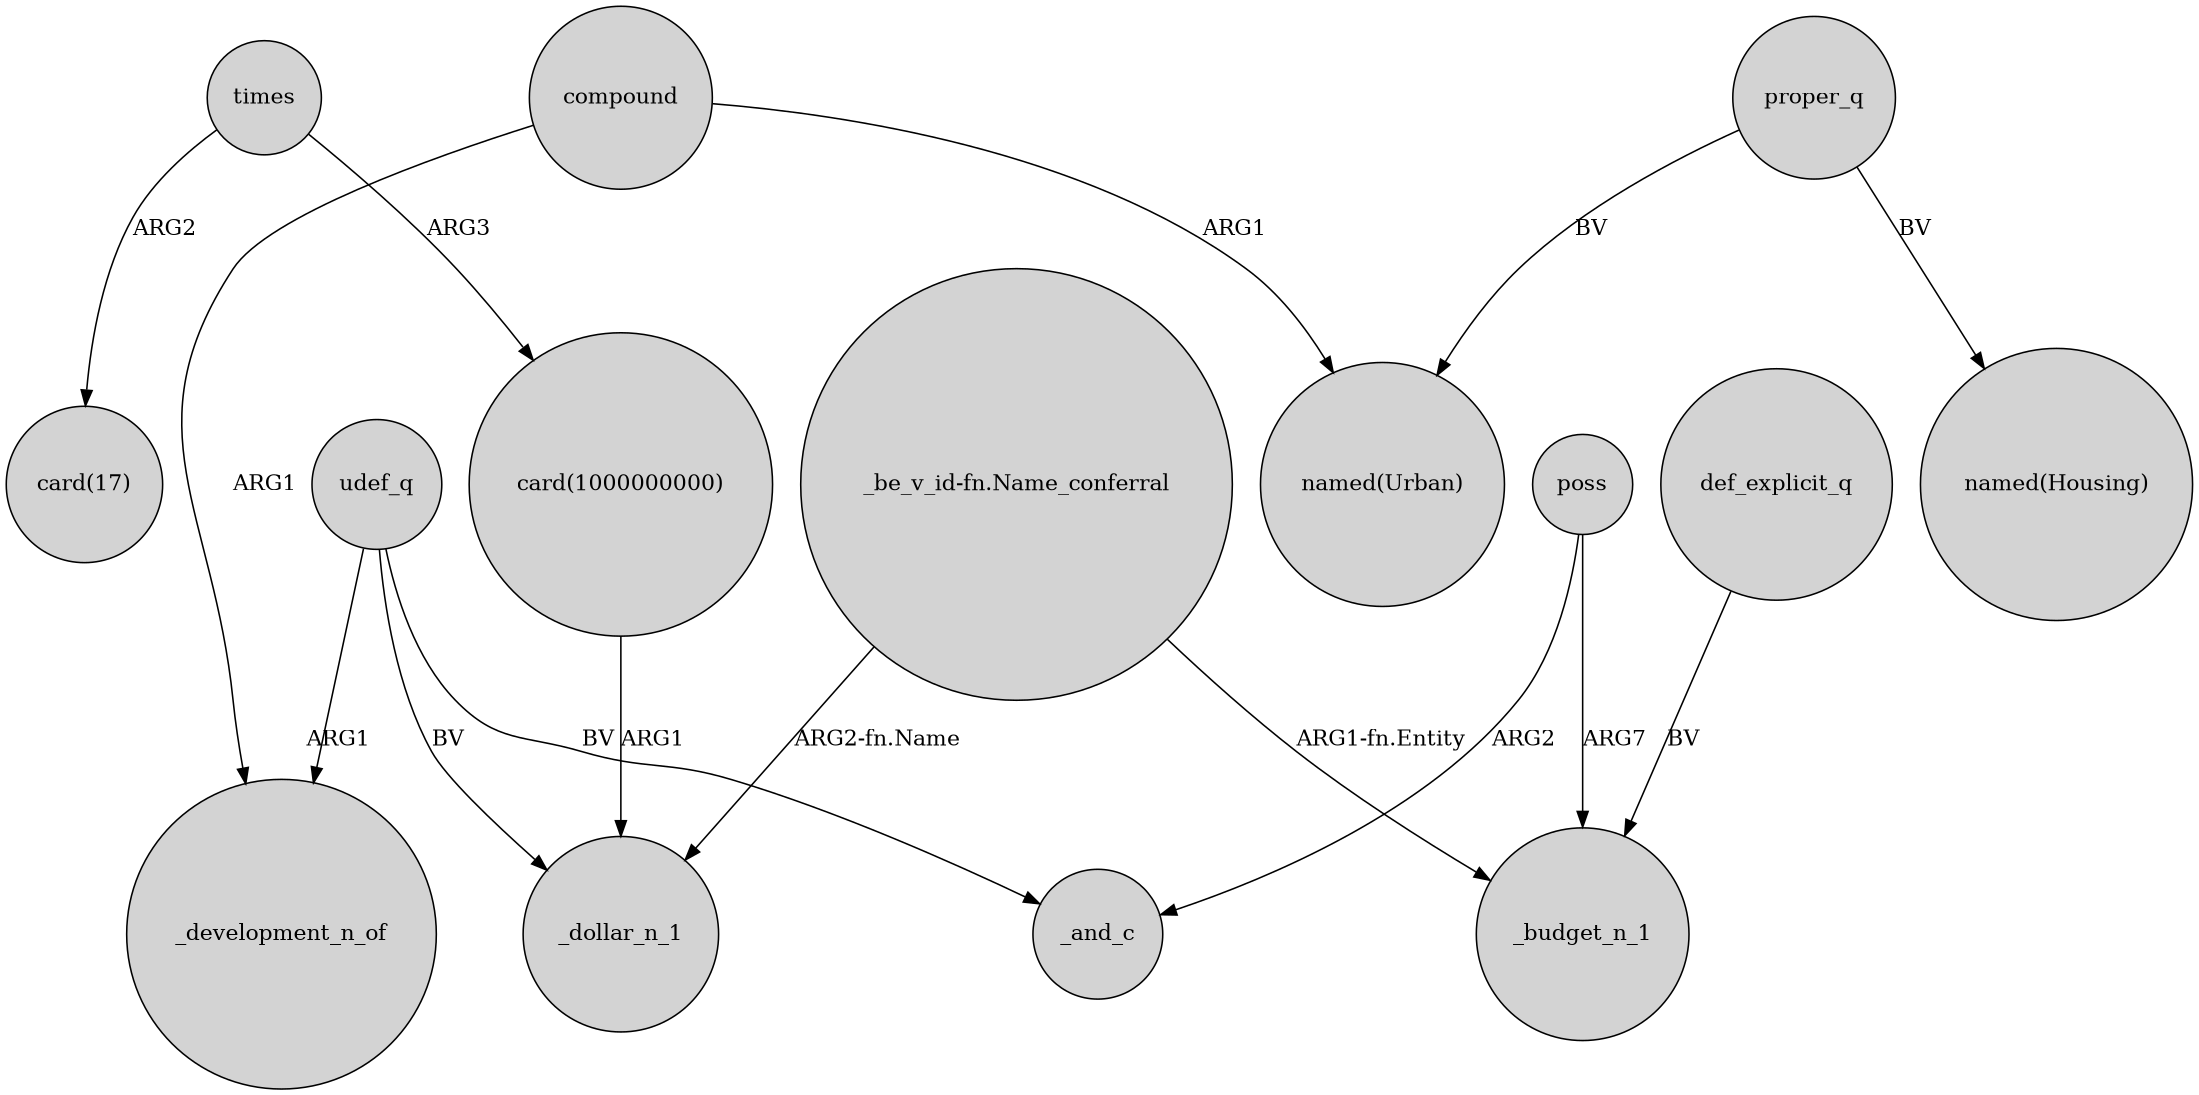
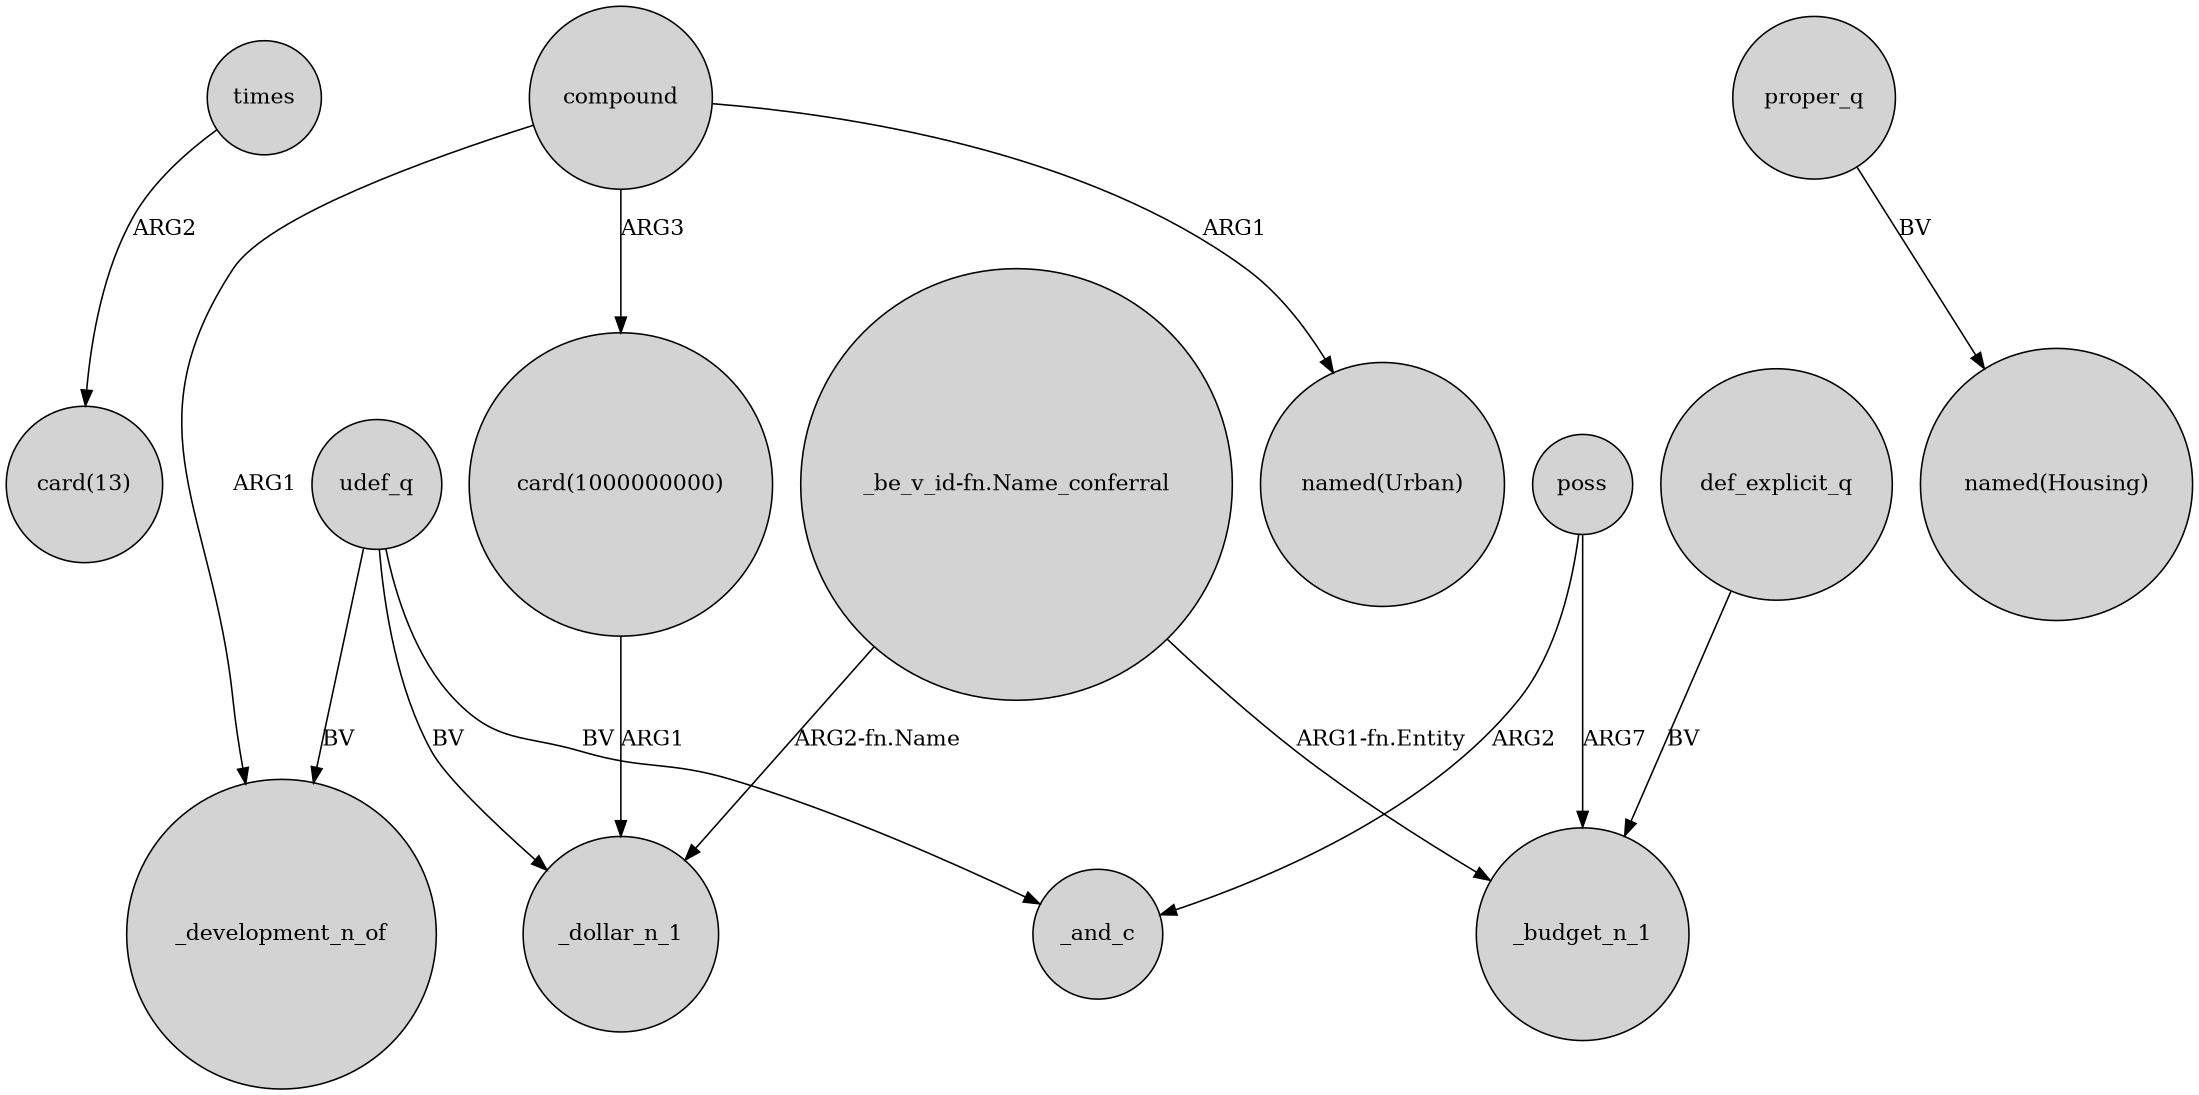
edge "proper_q" -> "named(Urban)": removed, label "BV"
edge "times" -> "card(1000000000)": now "compound" -> "card(1000000000)"
node "card(17)": label "card(17)" -> "card(13)"
edge "udef_q" -> "_development_n_of": label "ARG1" -> "BV"
